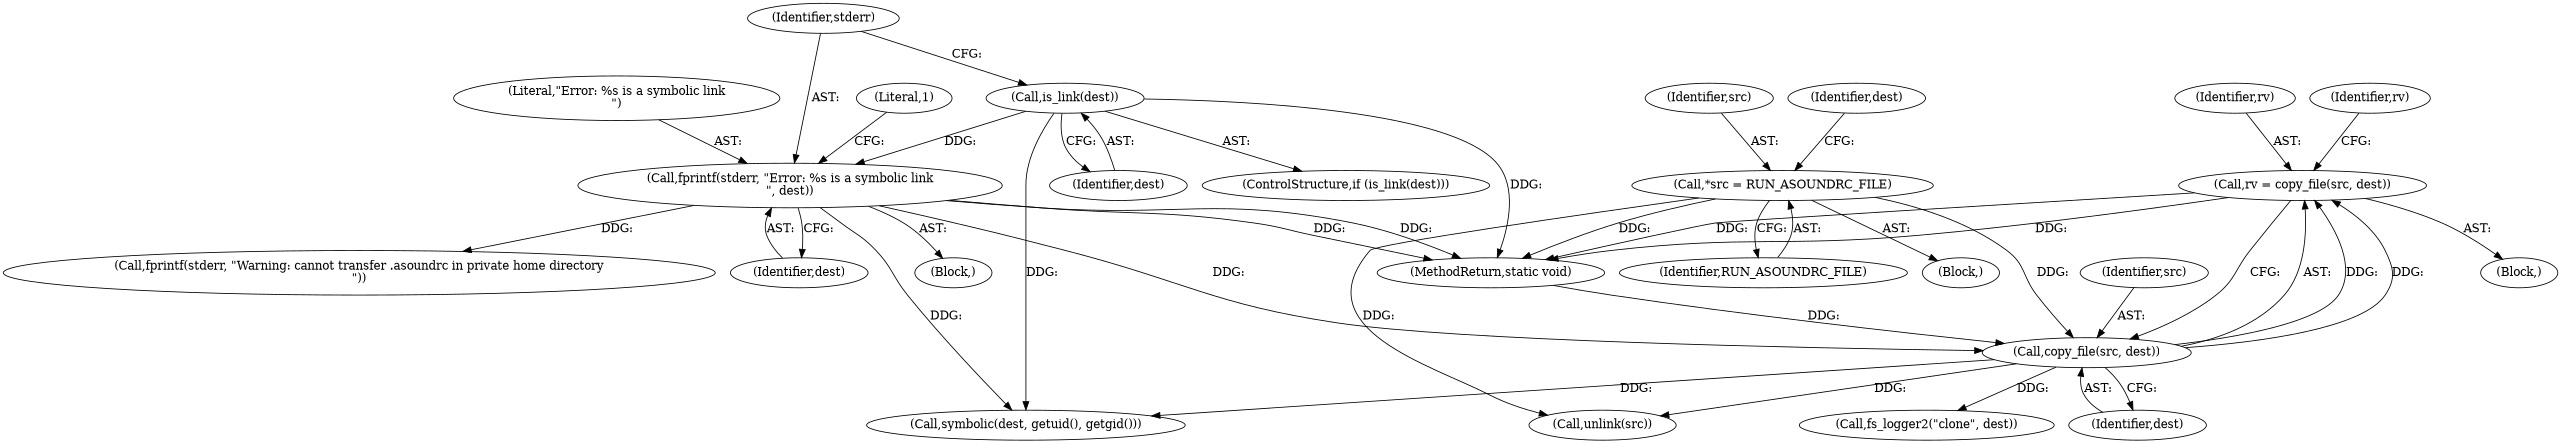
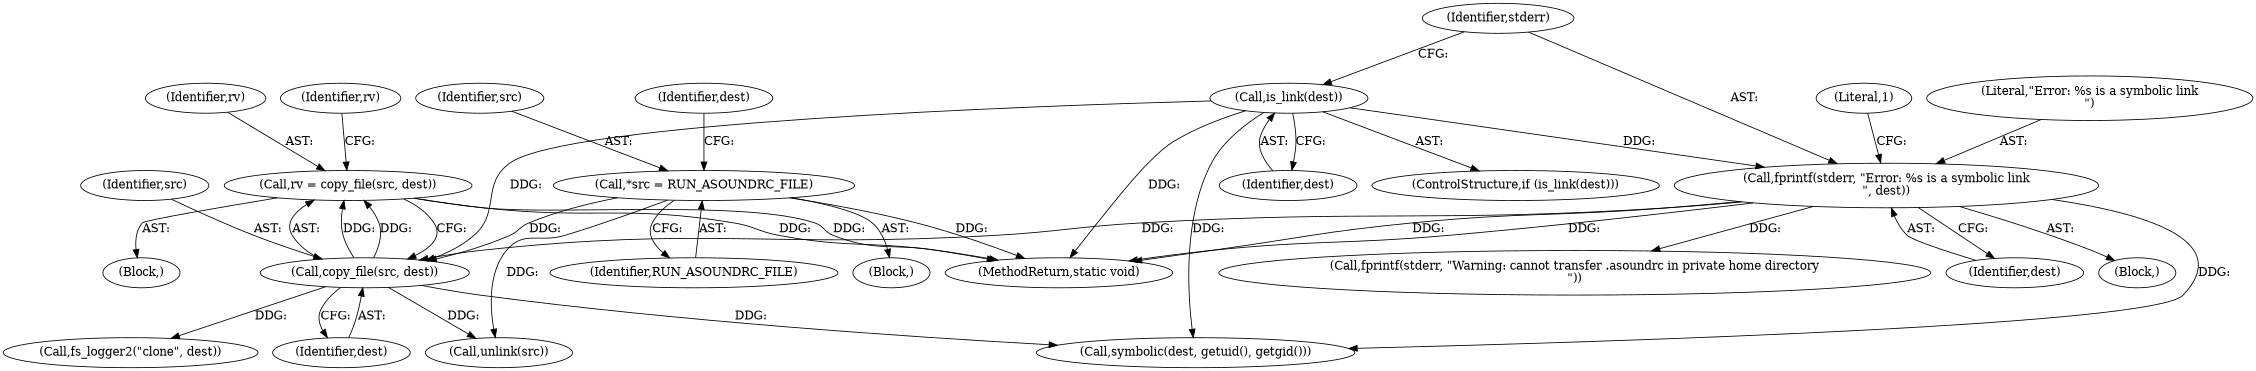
edge "(MethodReturn,static void)" -> "(Call,copy_file(src, dest))": now "(Call,is_link(dest))" -> "(Call,copy_file(src, dest))"
